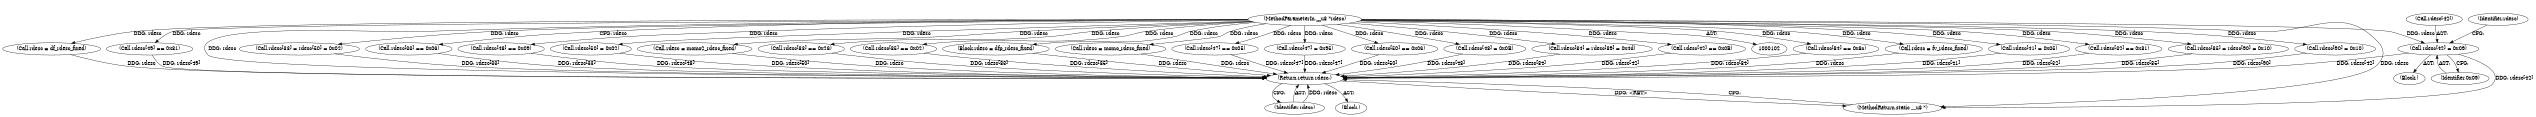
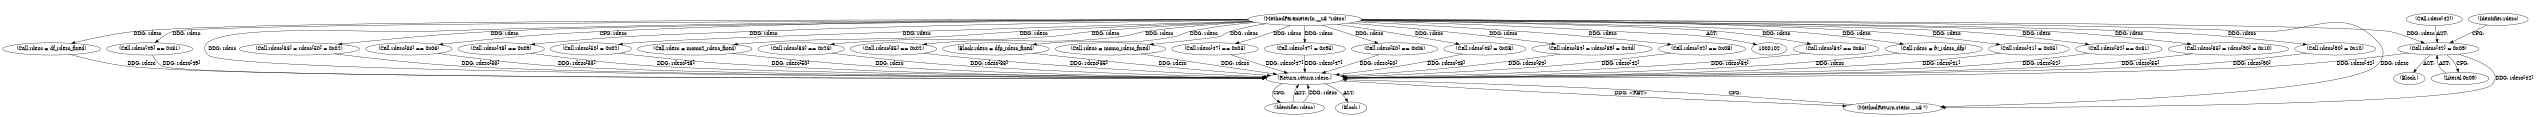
node "(Call,rdesc = fv_rdesc_fixed)": label "(Call,rdesc = fv_rdesc_fixed)" -> "(Call,rdesc = fv_rdesc_dfp)"
node "(Identifier,0x09)": label "(Identifier,0x09)" -> "(Literal,0x09)"
